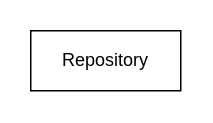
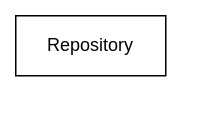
node "Repository": moved (106, 61) -> (91, 46)
